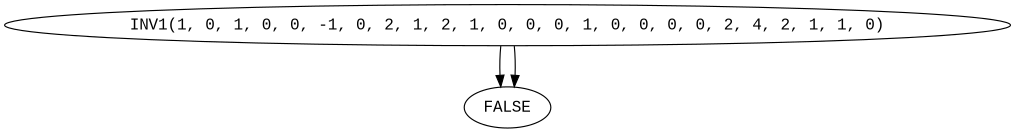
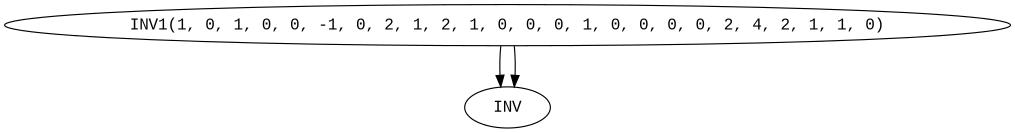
node "FALSE": label "FALSE" -> "INV"
